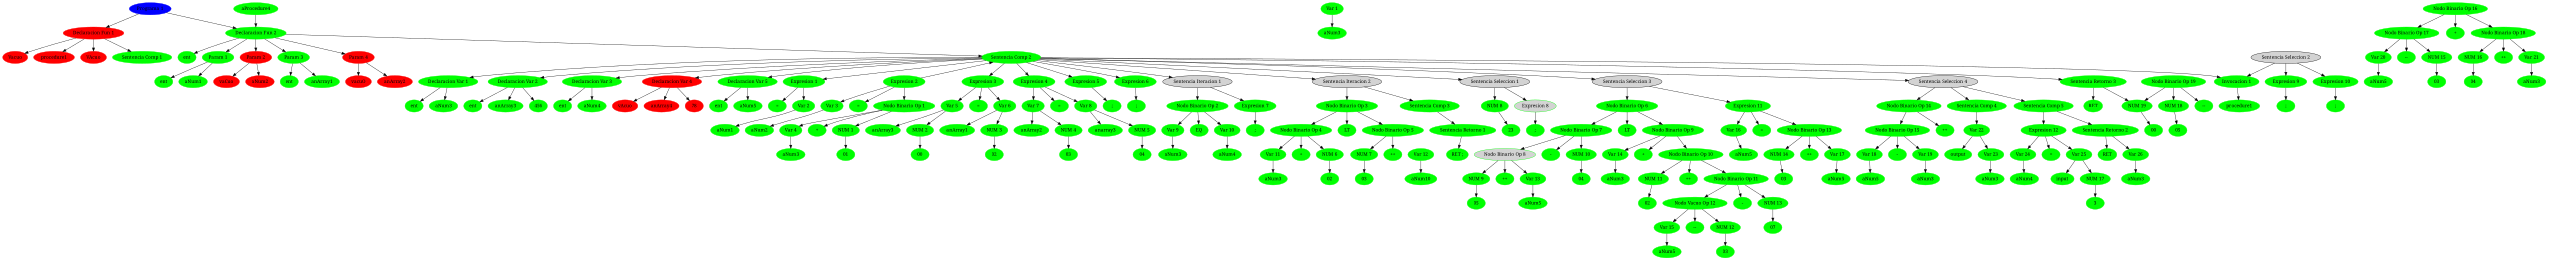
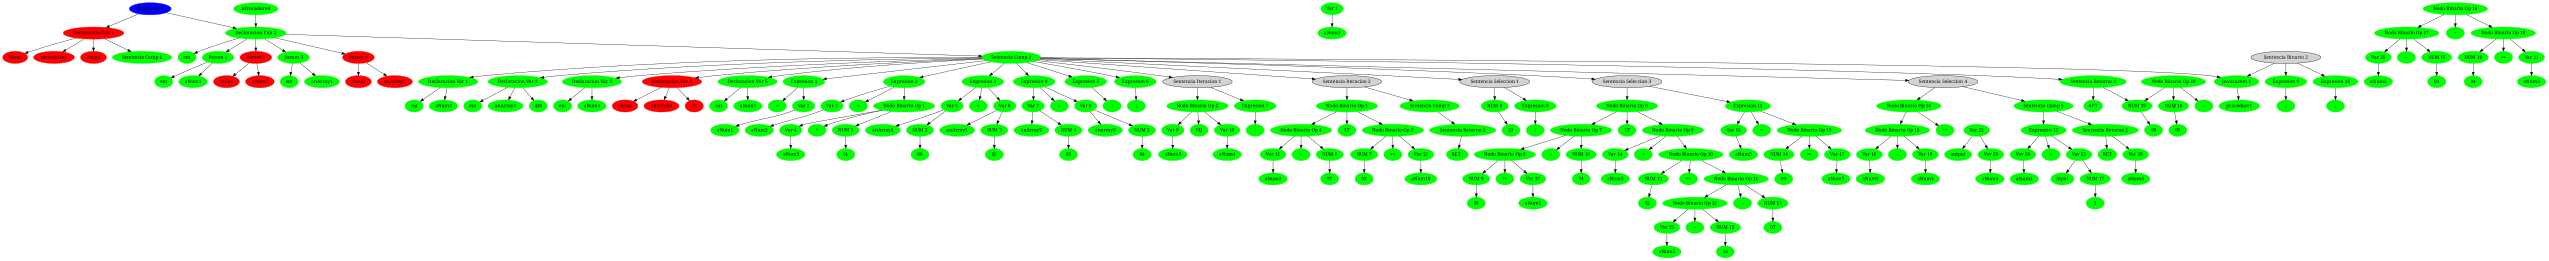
node "Sentencia Seleccion 2": label "Sentencia Seleccion 2" -> "Sentencia Binario 2"
edge "Expresion 2" -> "Sentencia Comp 2": reversed
node "Expresion 8": fillcolor lightgrey -> green
node "Sentencia Comp 4": removed
edge "Nodo Binario Op 5" -> "Var 12": added
node "Nodo Binario Op 8": fillcolor lightgrey -> green
node "Nodo Vacuo Op 12": label "Nodo Vacuo Op 12" -> "Nodo Binario Op 12"
